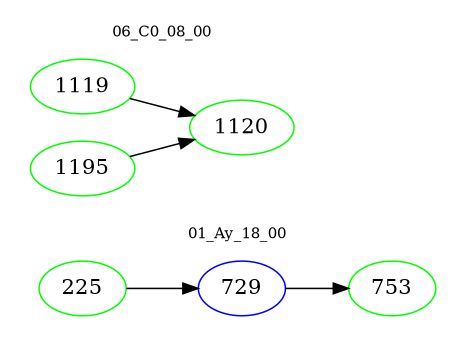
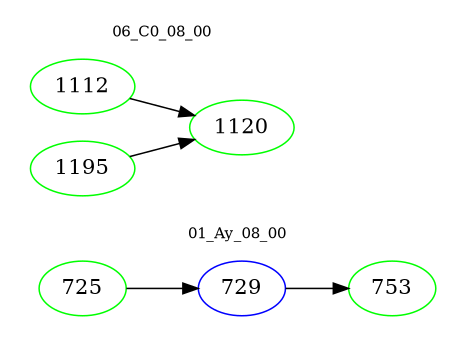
node "1119": label "1119" -> "1112"
cluster "01_Ay_18_00": label "01_Ay_18_00" -> "01_Ay_08_00"
node "225": label "225" -> "725"
